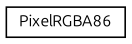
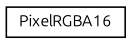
node "PixelRGBA86": label "PixelRGBA86" -> "PixelRGBA16"
